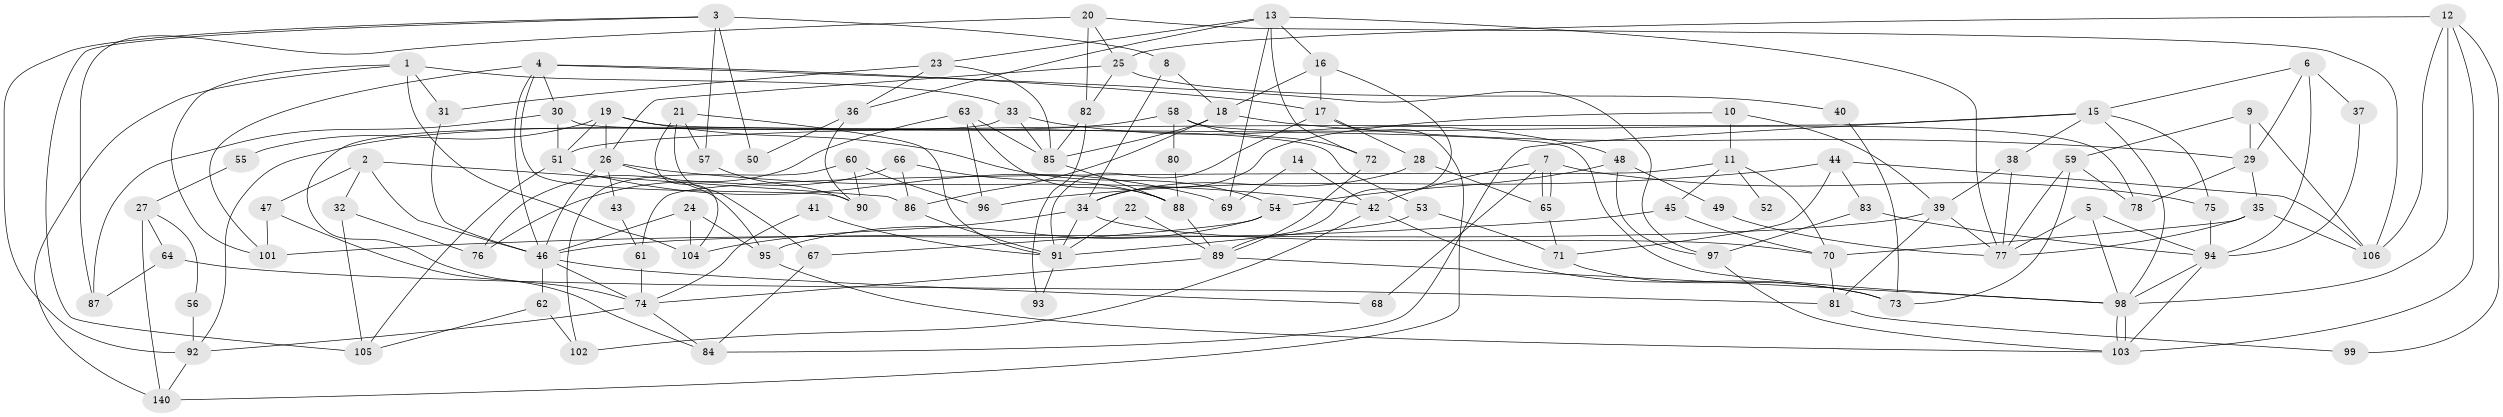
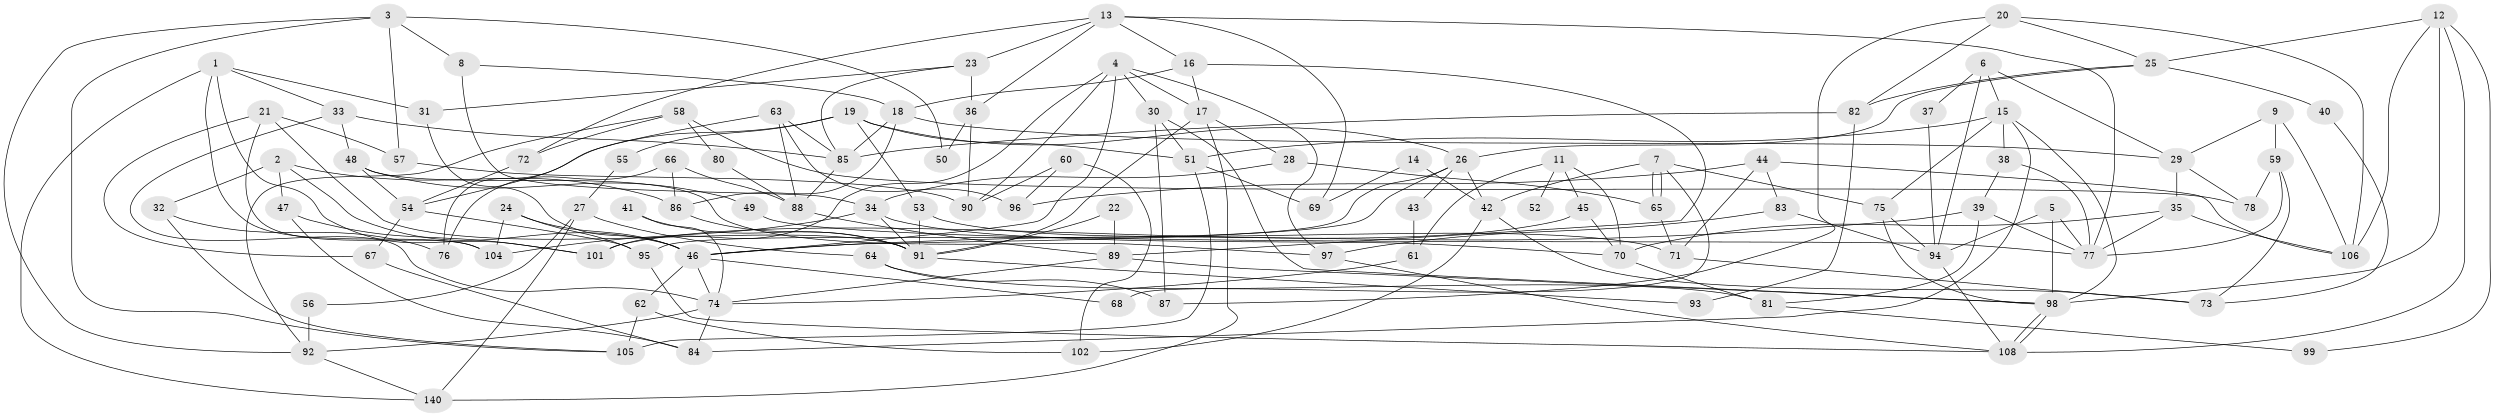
node "10": removed
edge "72" -- "89": now "72" -- "54"
edge "94" -- "98": now "75" -- "98"
node "103": label "103" -> "108"
